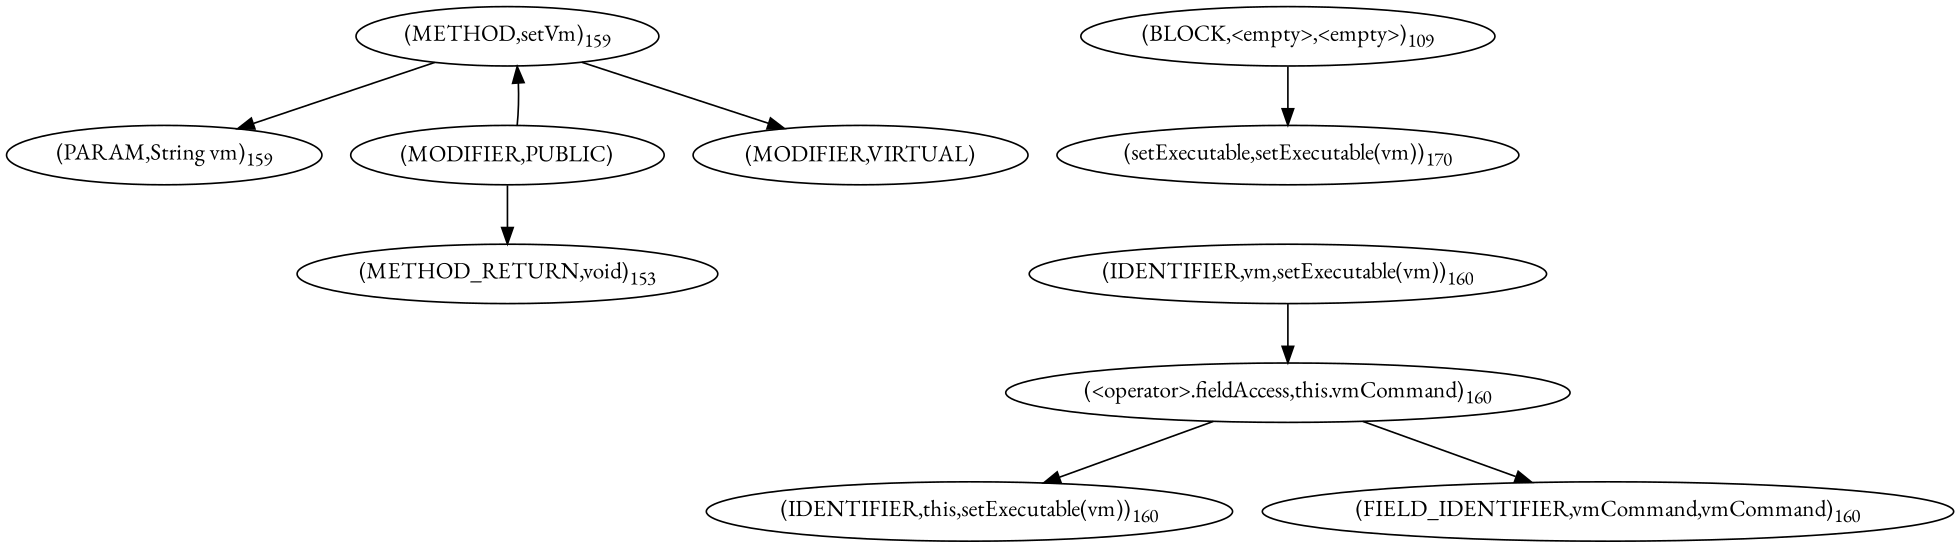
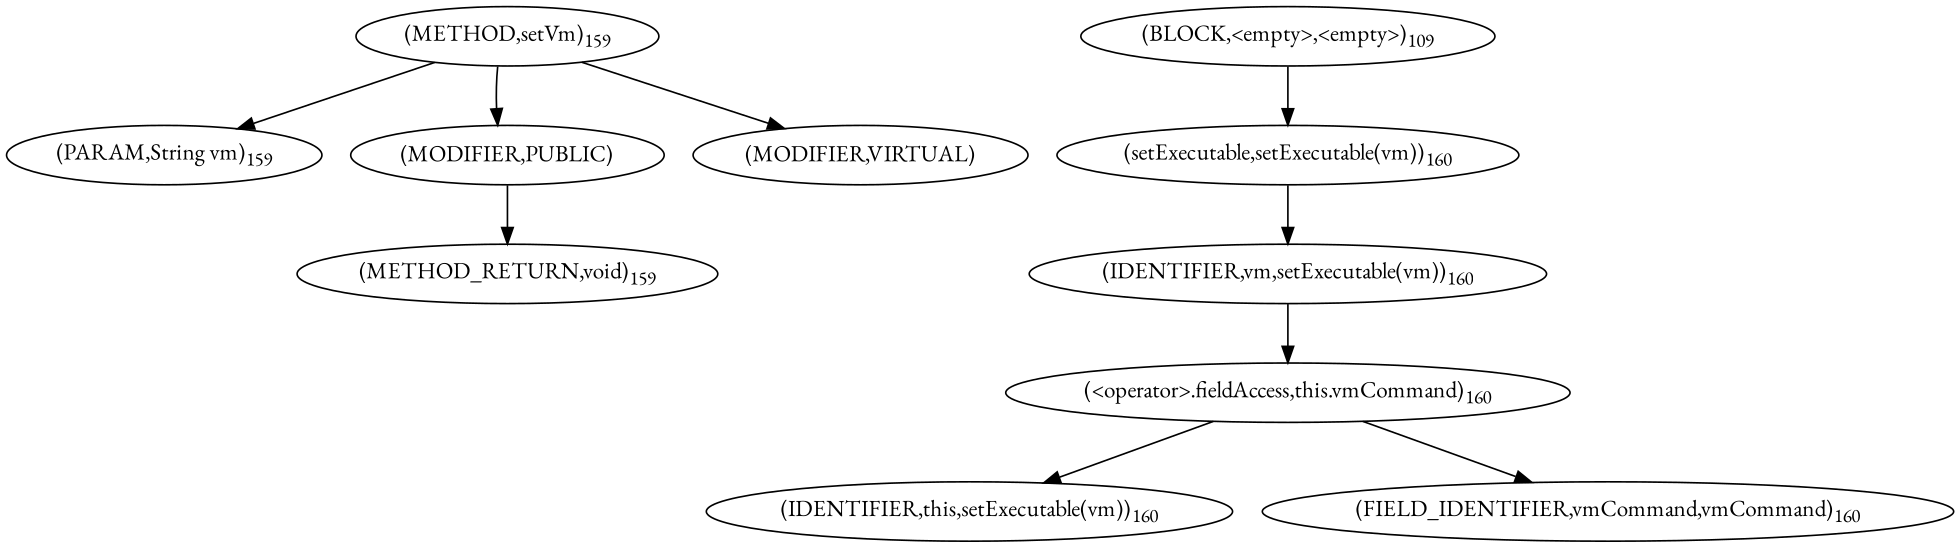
edge "(MODIFIER,PUBLIC)" -> "(METHOD,setVm)": reversed
node "(setExecutable,setExecutable(vm))": text "170" -> "160"
edge "(setExecutable,setExecutable(vm))" -> "(IDENTIFIER,vm,setExecutable(vm))": added
node "(METHOD_RETURN,void)": text "153" -> "159"
